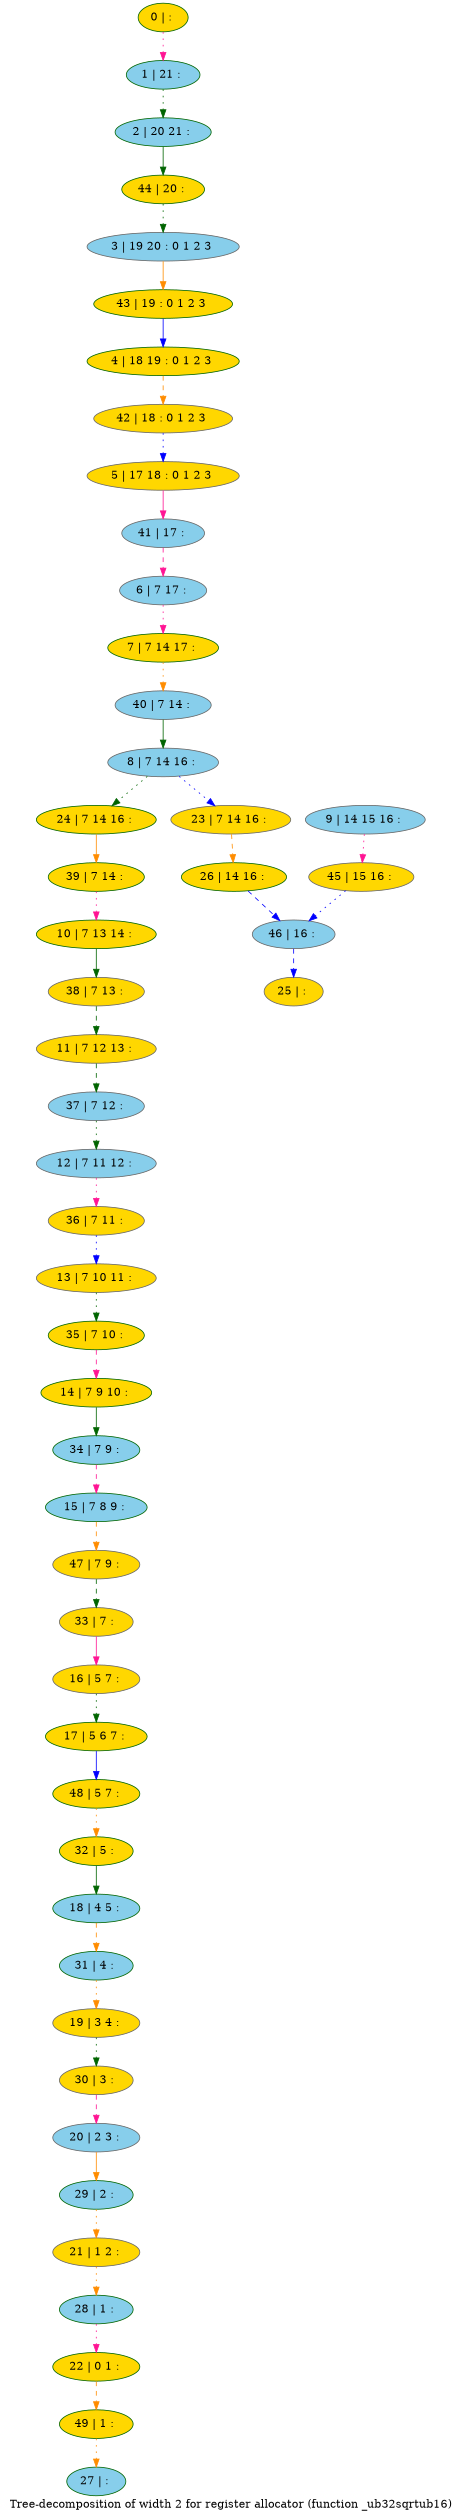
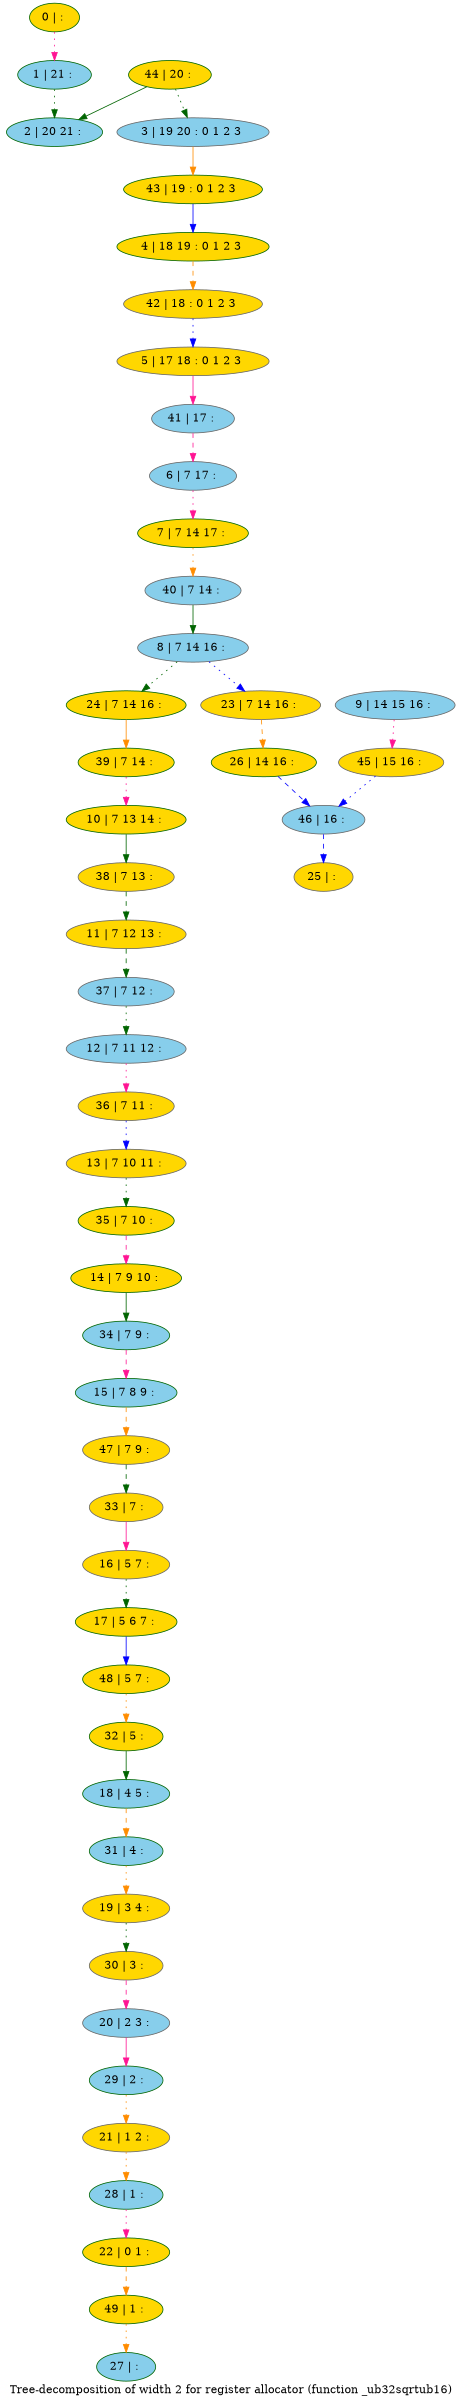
edge "2 | 20 21 :" -> "44 | 20 :": reversed
edge "20 | 2 3 :" -> "29 | 2 :": color darkorange -> deeppink
